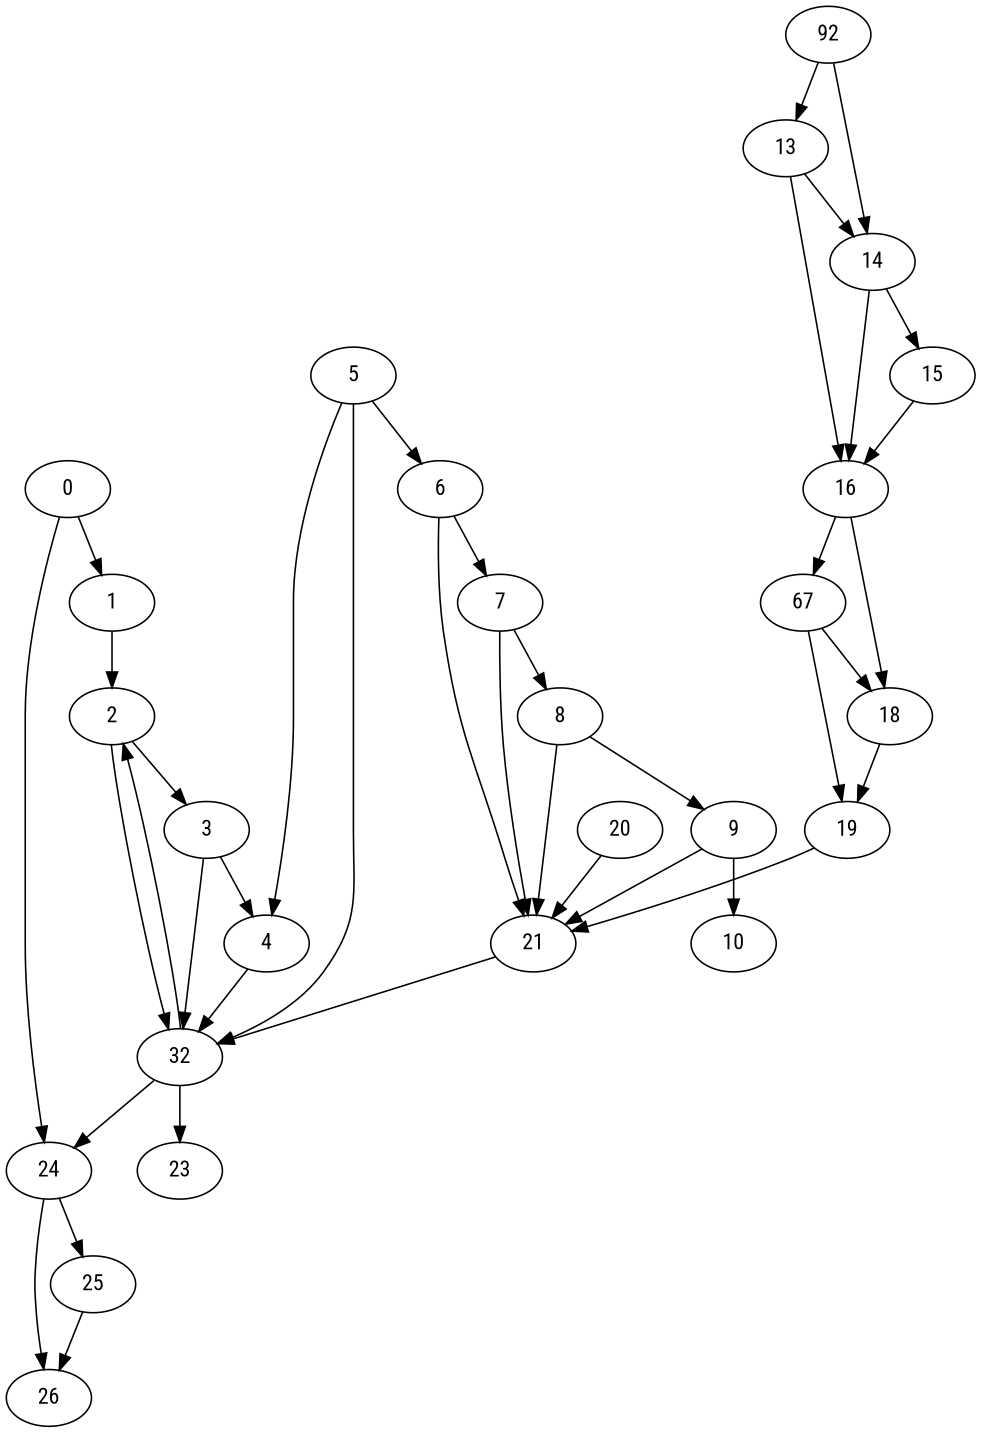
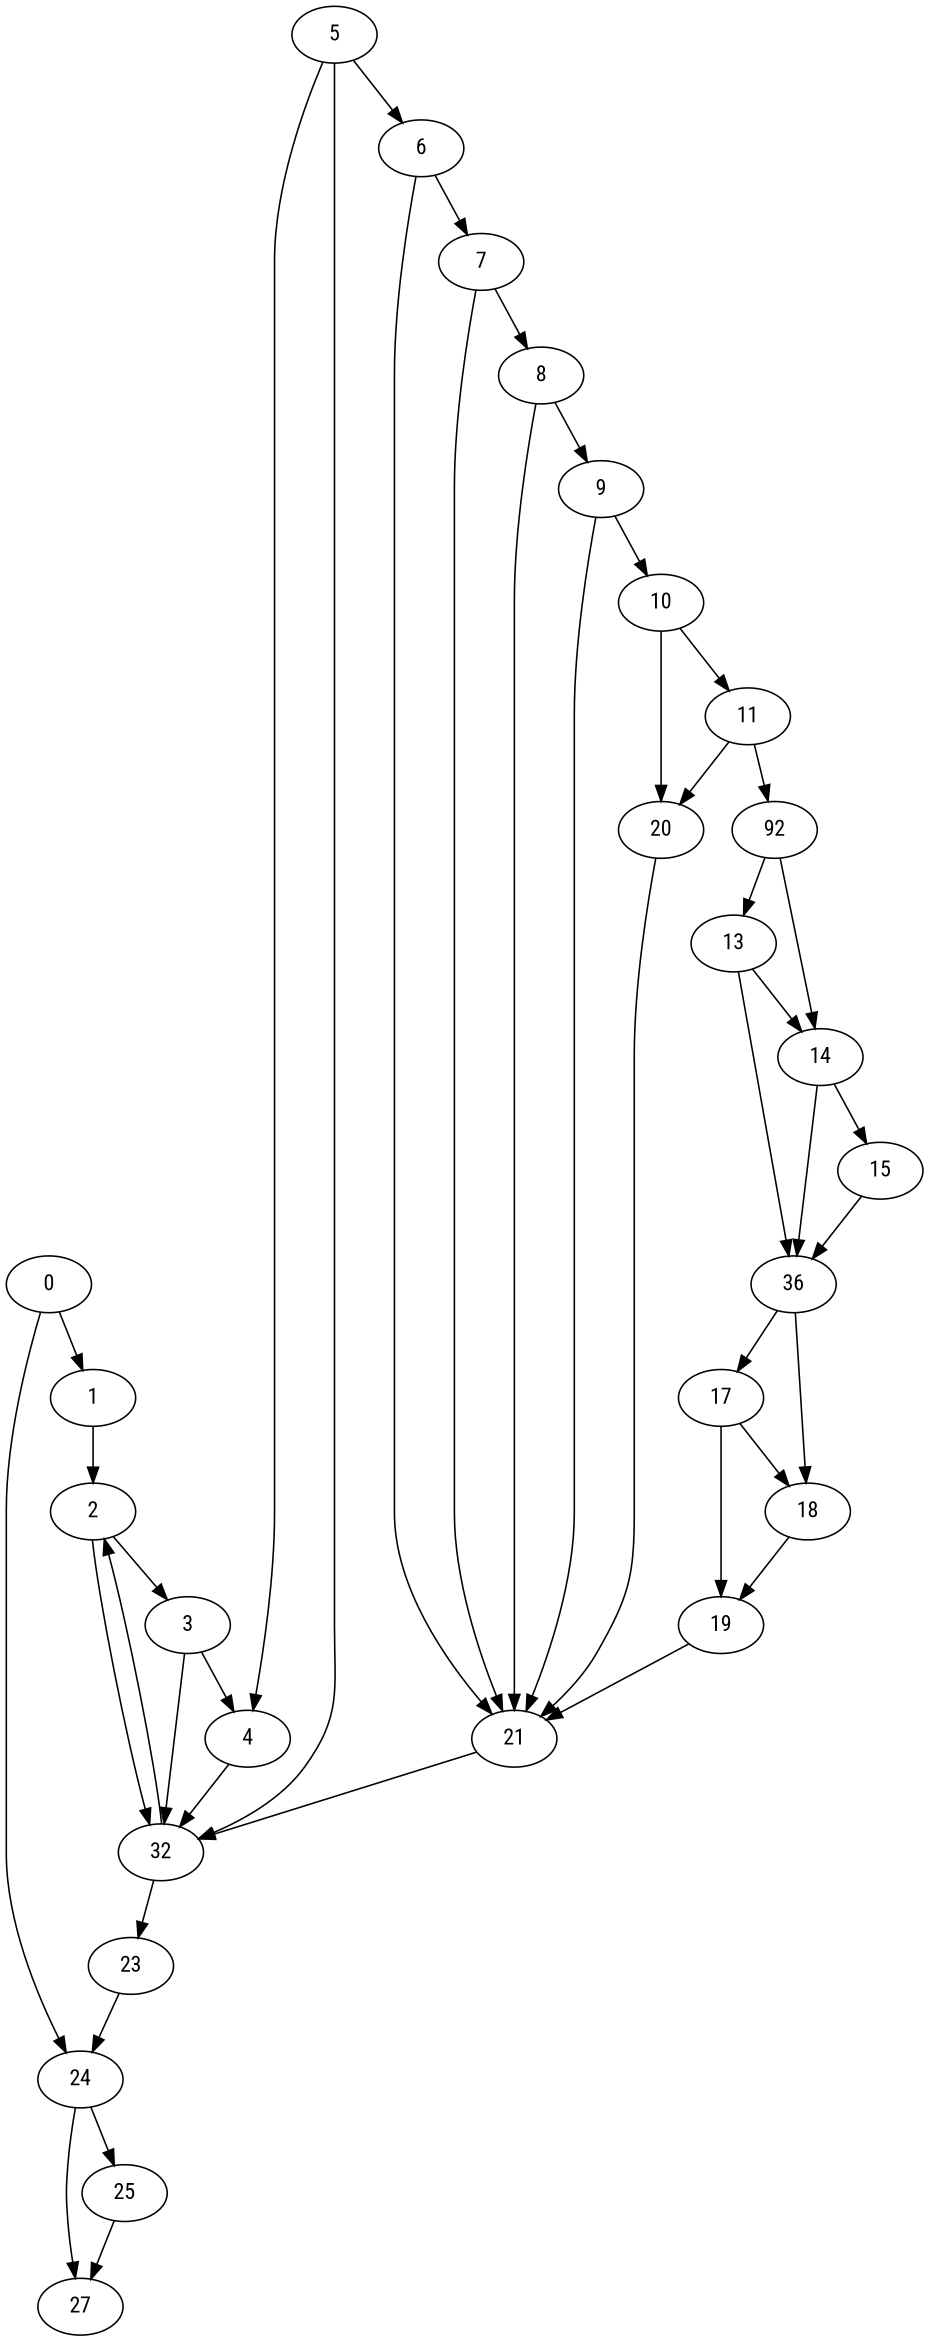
node "16": label "16" -> "36"
node "67": label "67" -> "17"
edge "10" -> "20": added
node "11": added
edge "32" -> "24": now "23" -> "24"
node "26": label "26" -> "27"
